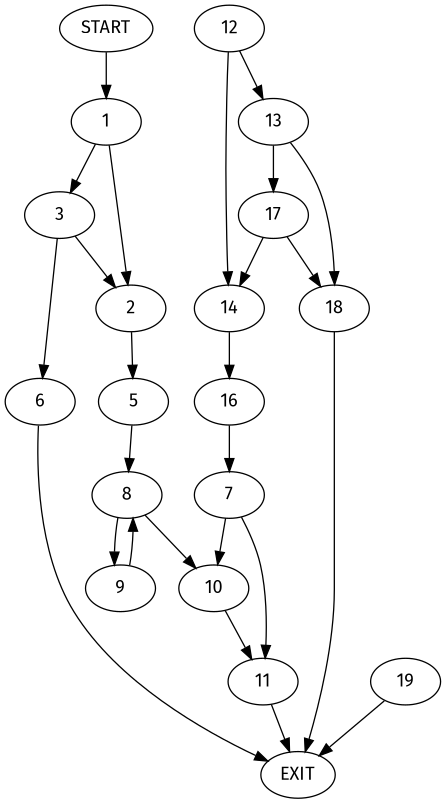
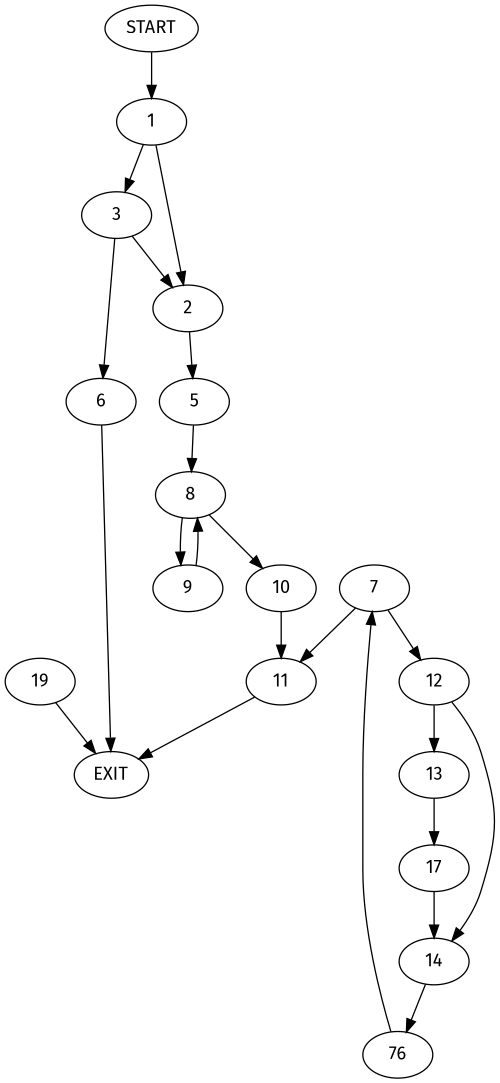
node "18": removed
node "16": label "16" -> "76"
edge "7" -> "10": now "7" -> "12"
